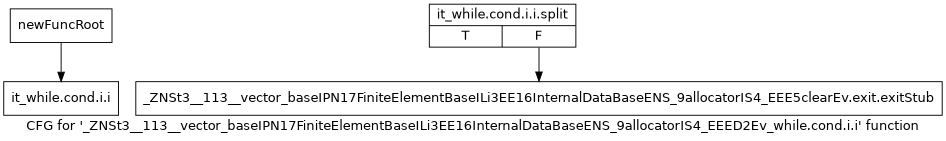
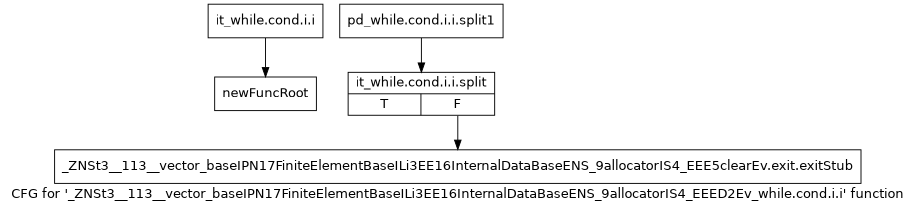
node "pd_while.cond.i.i.split1": added
edge "newFuncRoot" -> "it_while.cond.i.i": reversed
